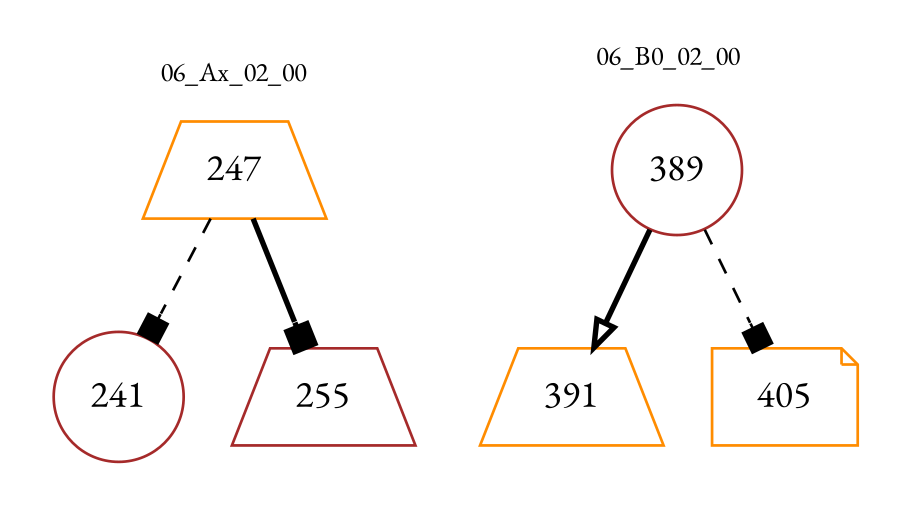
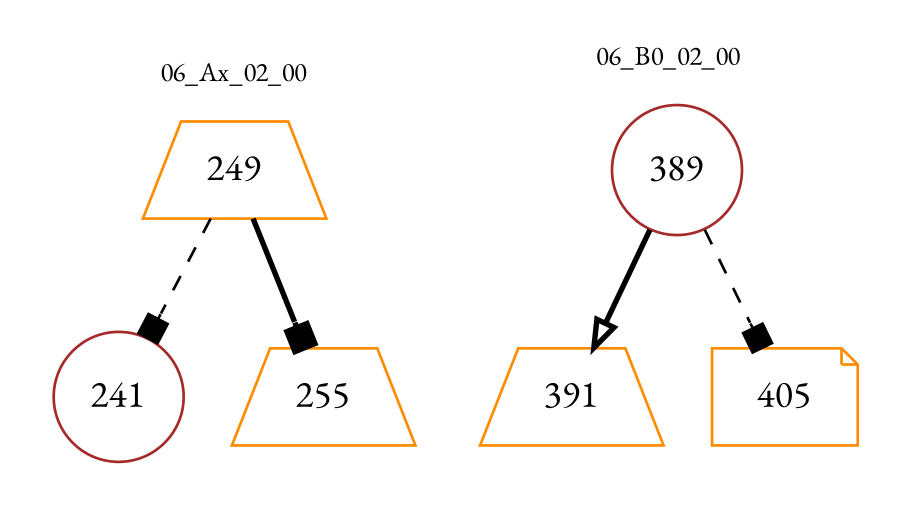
node "247": label "247" -> "249"
node "255": color brown -> darkorange
